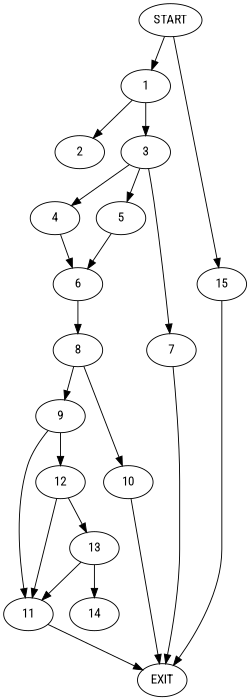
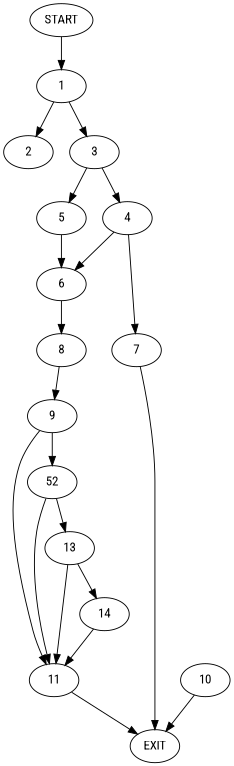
edge "3" -> "7": now "4" -> "7"
node "15": removed
edge "8" -> "10": removed
node "12": label "12" -> "52"
edge "14" -> "11": added
